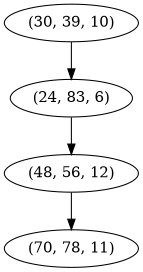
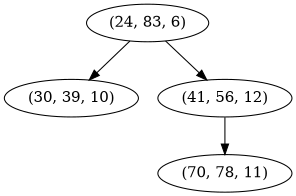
edge "(30, 39, 10)" -> "(24, 83, 6)": reversed
node "(48, 56, 12)": label "(48, 56, 12)" -> "(41, 56, 12)"
